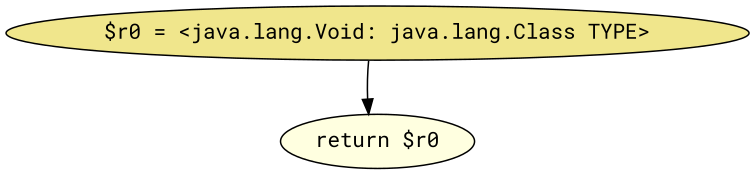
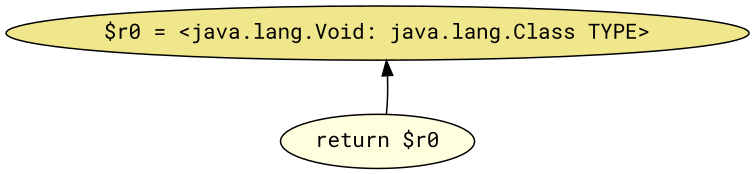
edge "$r0 = <java.lang.Void: java.lang.Class TYPE>" -> "return $r0": reversed
